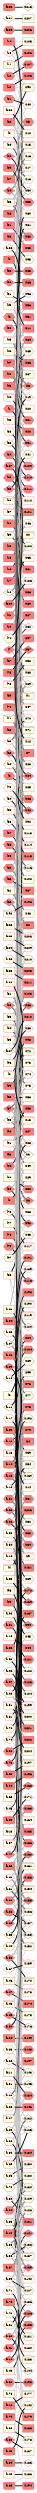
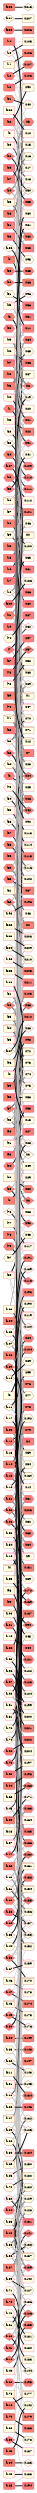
node "f80": shape box -> cylinder
node "x54": shape cylinder -> hexagon
